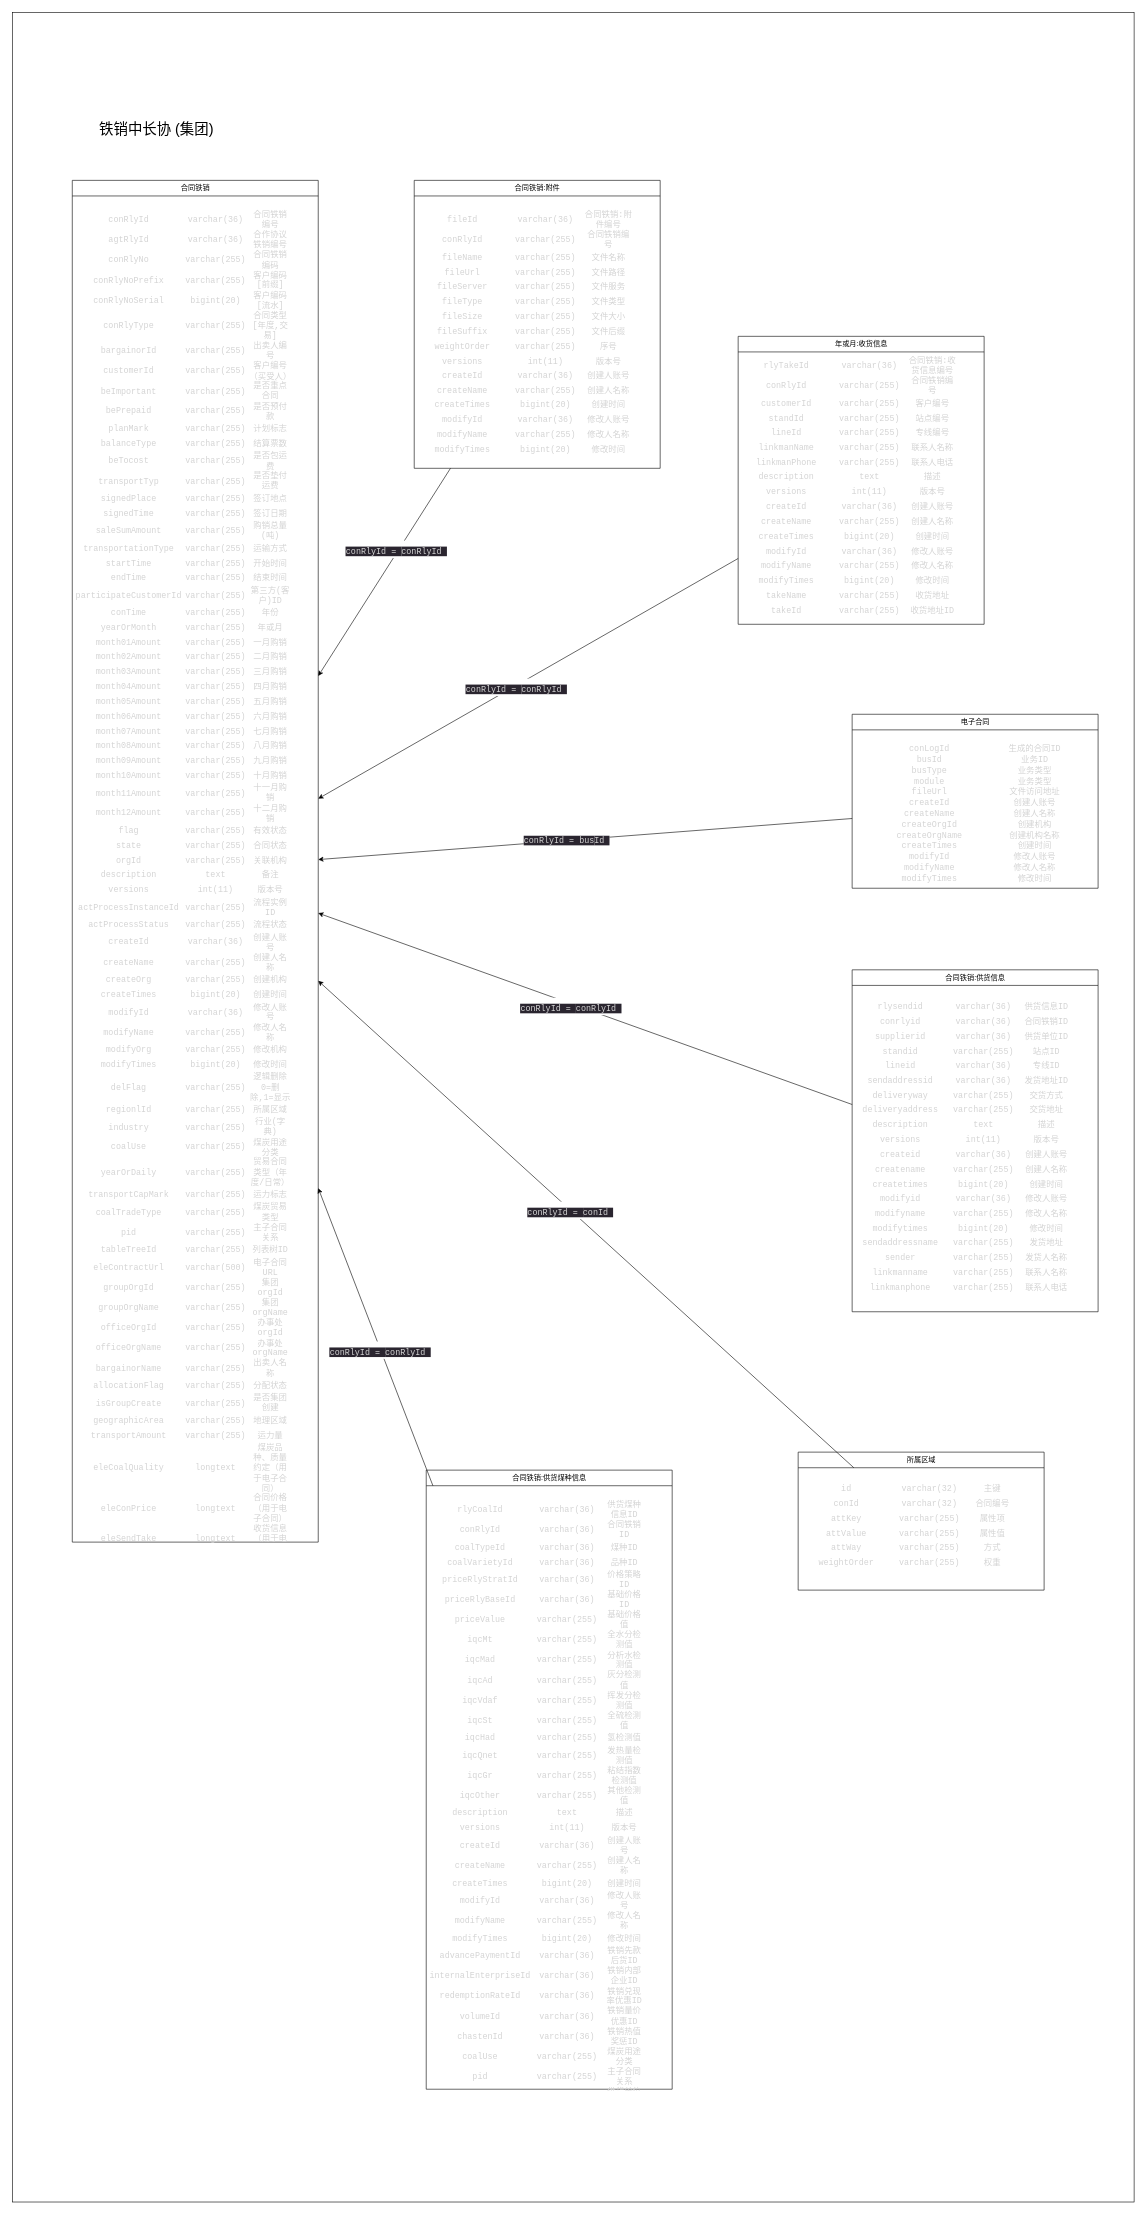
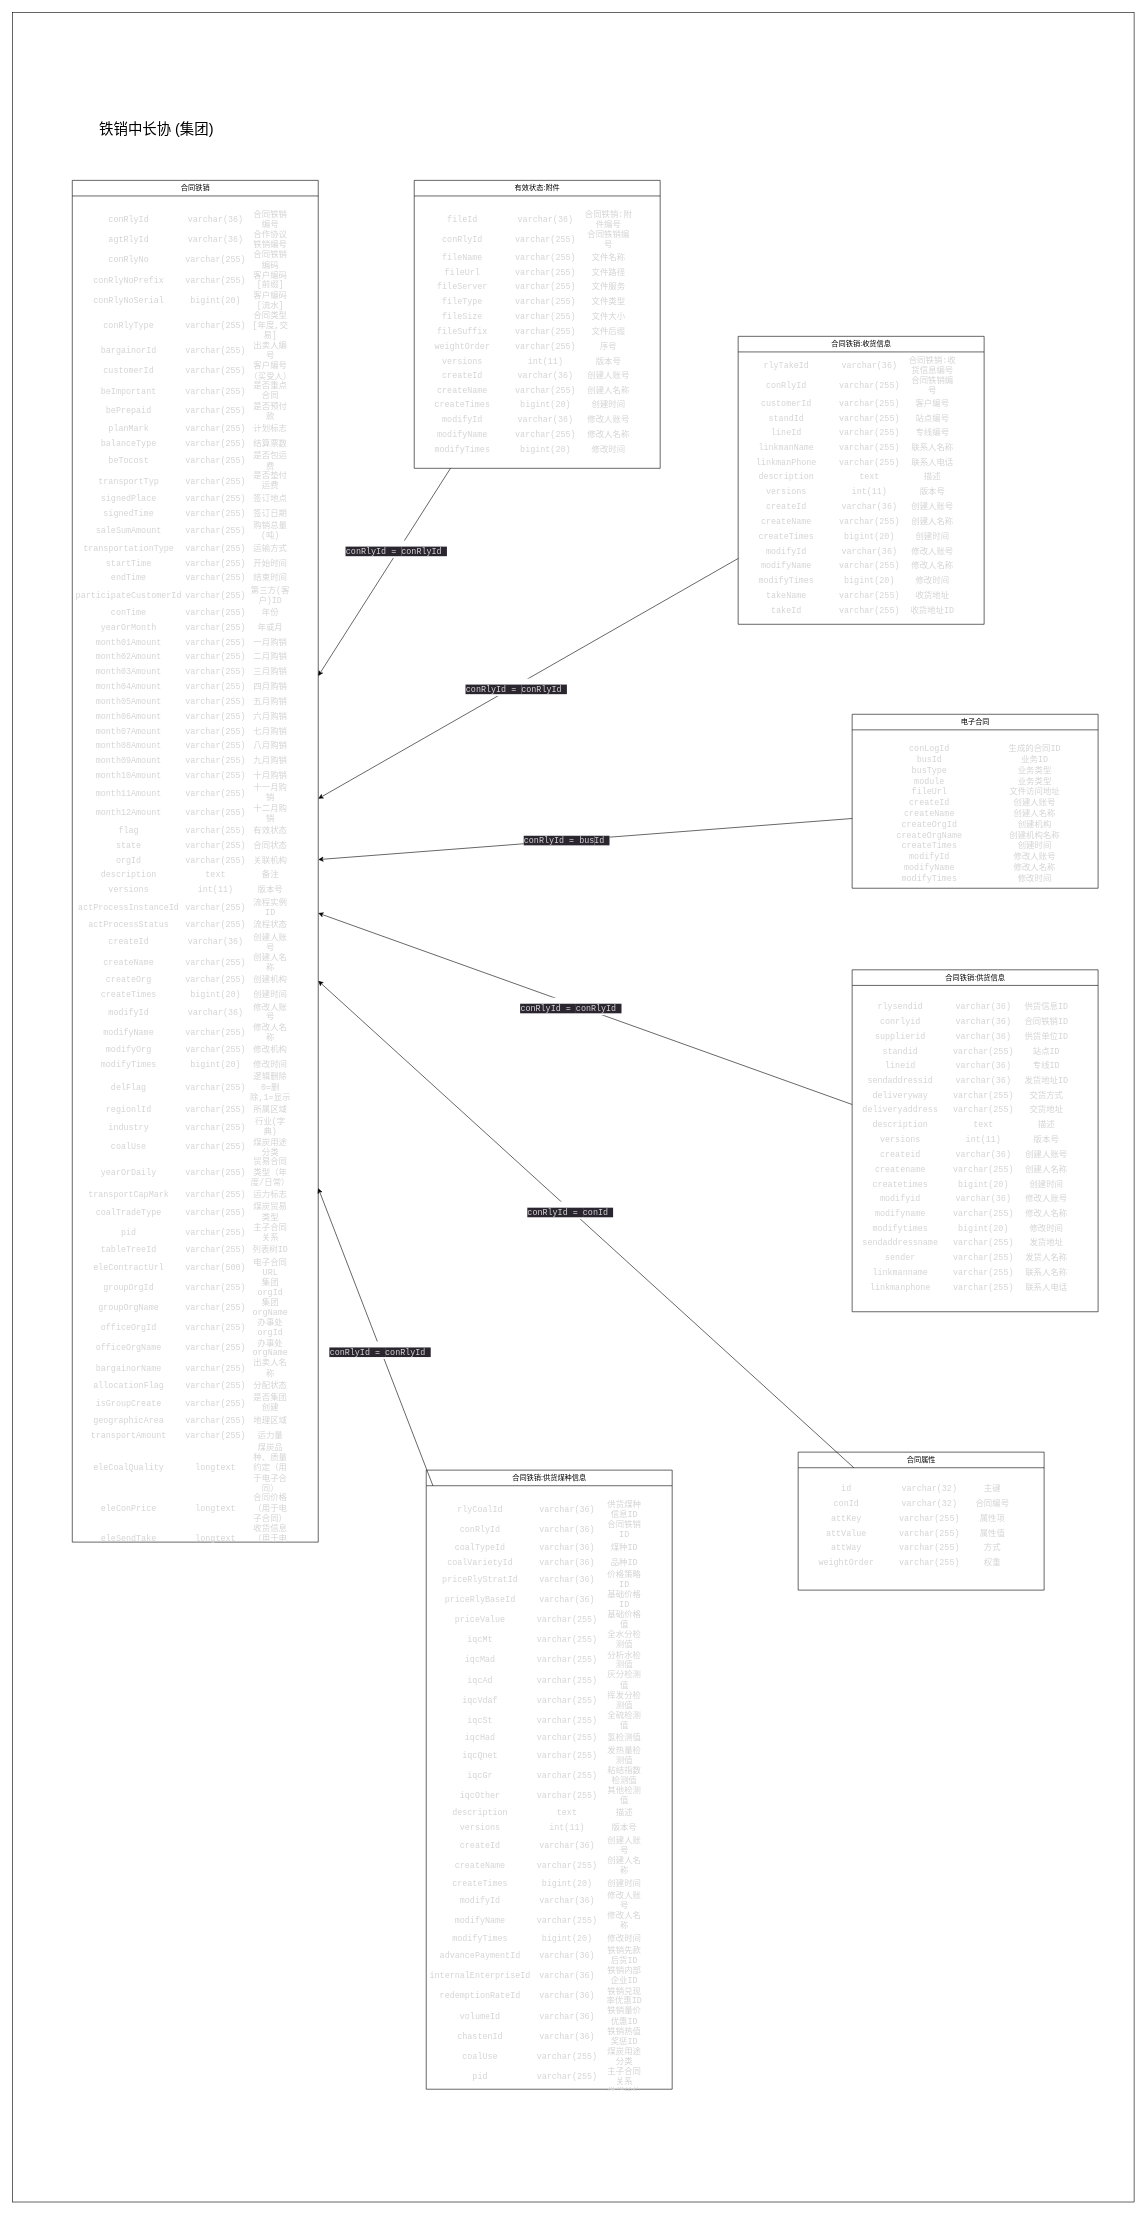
node "合同铁销:附件": label "合同铁销:附件" -> "有效状态:附件"
node "年或月:收货信息": label "年或月:收货信息" -> "合同铁销:收货信息"
node "所属区域": label "所属区域" -> "合同属性"
